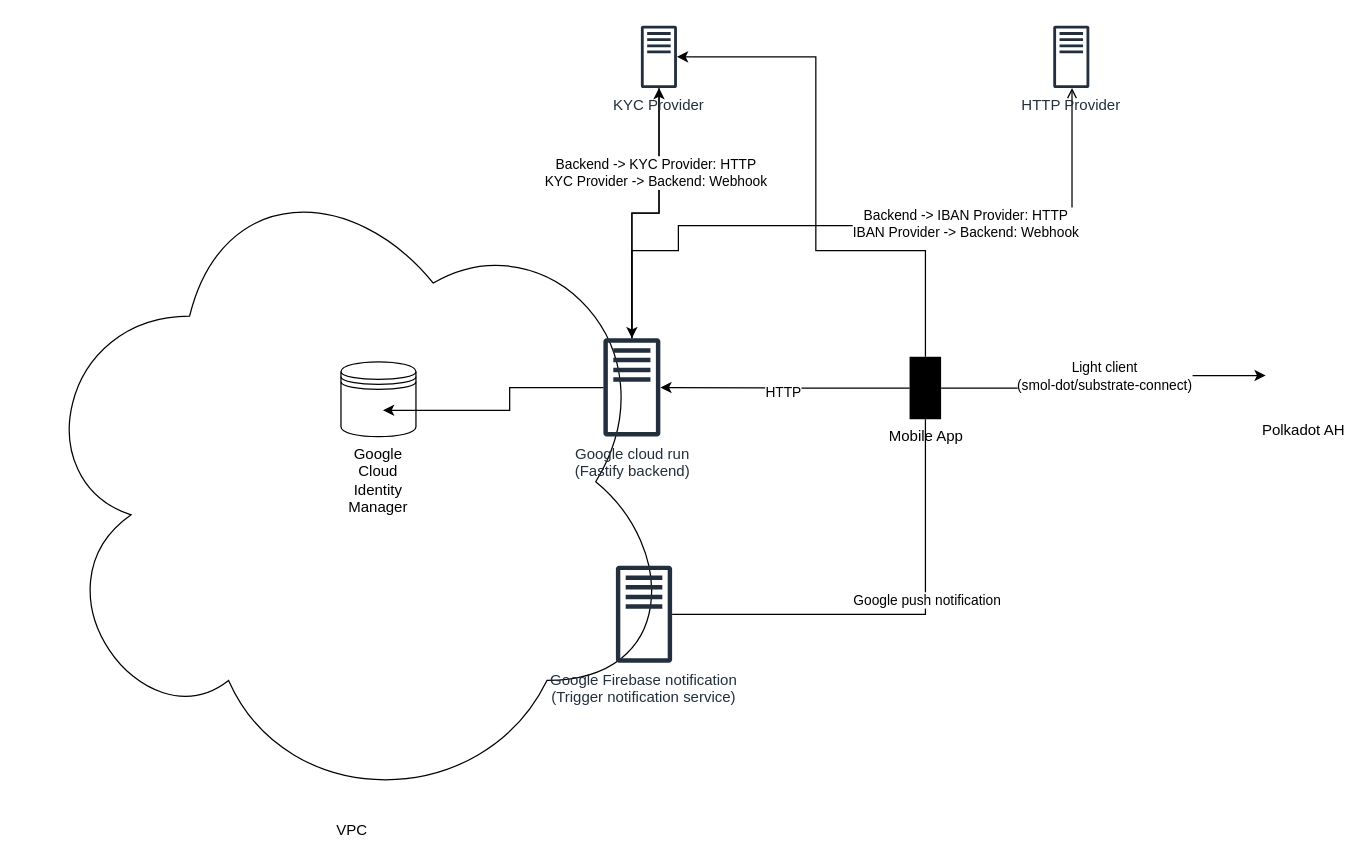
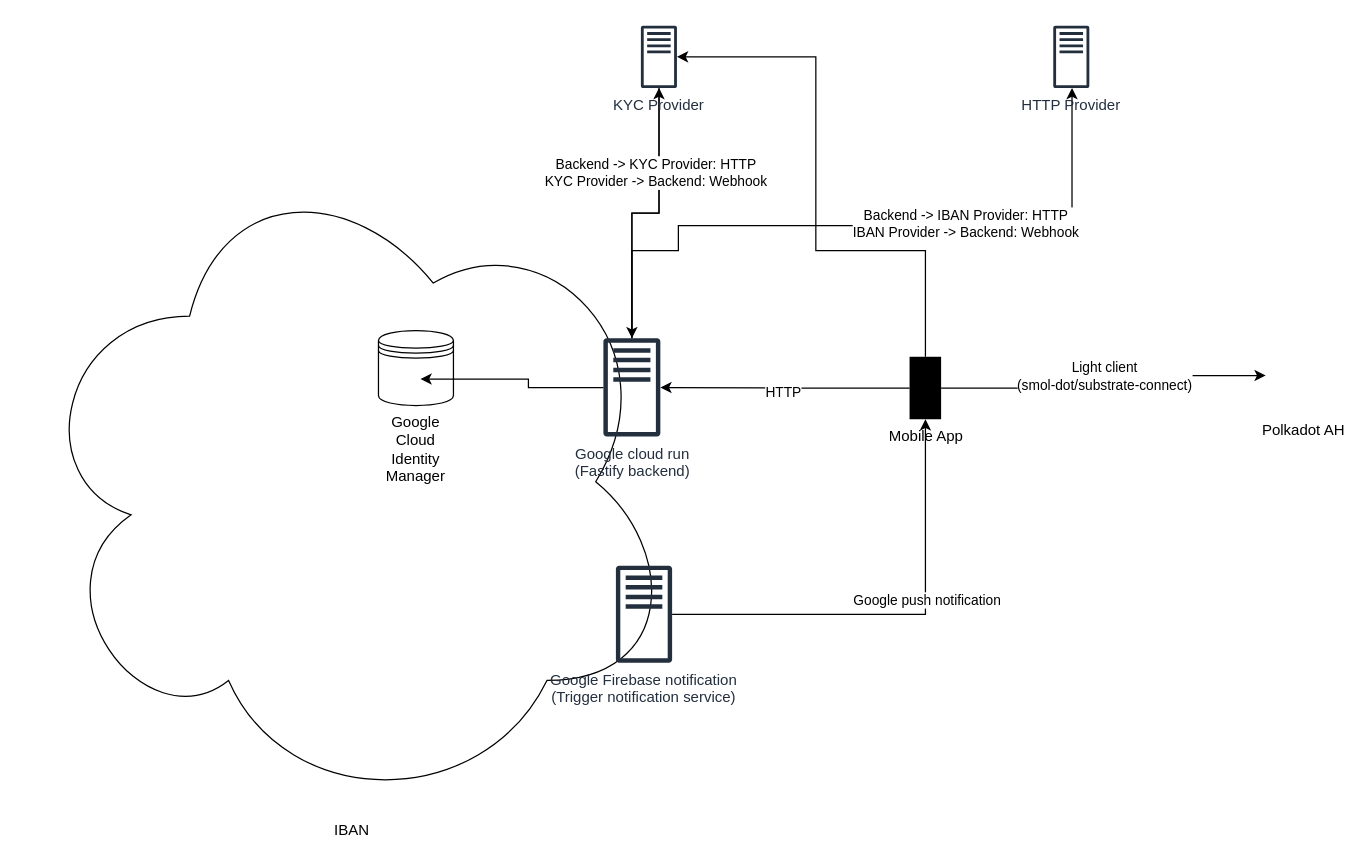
edge "Google cloud run (Fastify backend)" -> "HTTP Provider": arrowhead open -> classic
node "Google Cloud Identity Manager": moved (378, 399) -> (416, 368)
edge "Mobile App" -- "Google Firebase notification (Trigger notification service)": arrowhead none -> classic
node "VPC": label "VPC" -> "IBAN"
